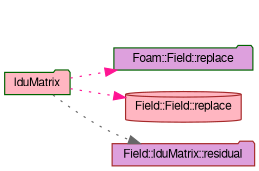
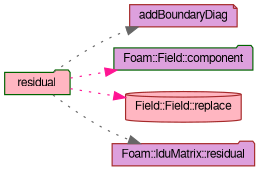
node "addBoundaryDiag": added
node "Foam::Field::replace": label "Foam::Field::replace" -> "Foam::Field::component"
node "lduMatrix": label "lduMatrix" -> "residual"
node "Field::lduMatrix::residual": label "Field::lduMatrix::residual" -> "Foam::lduMatrix::residual"
